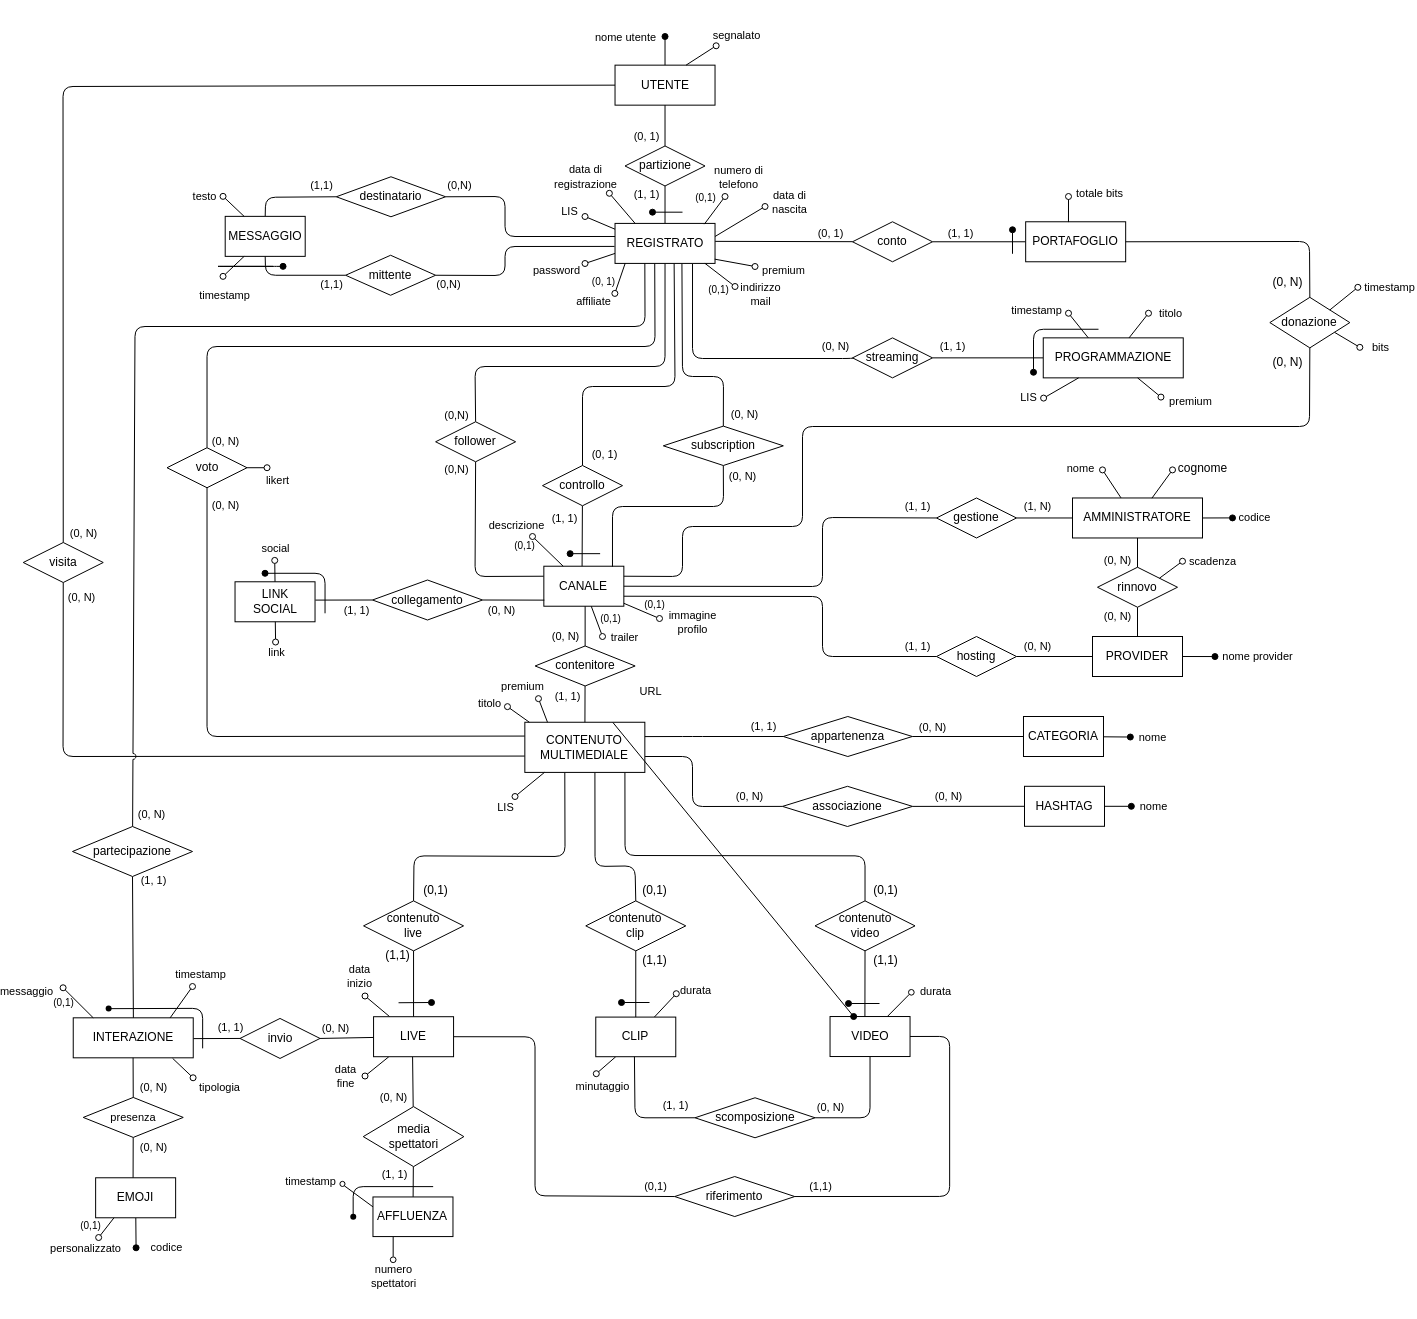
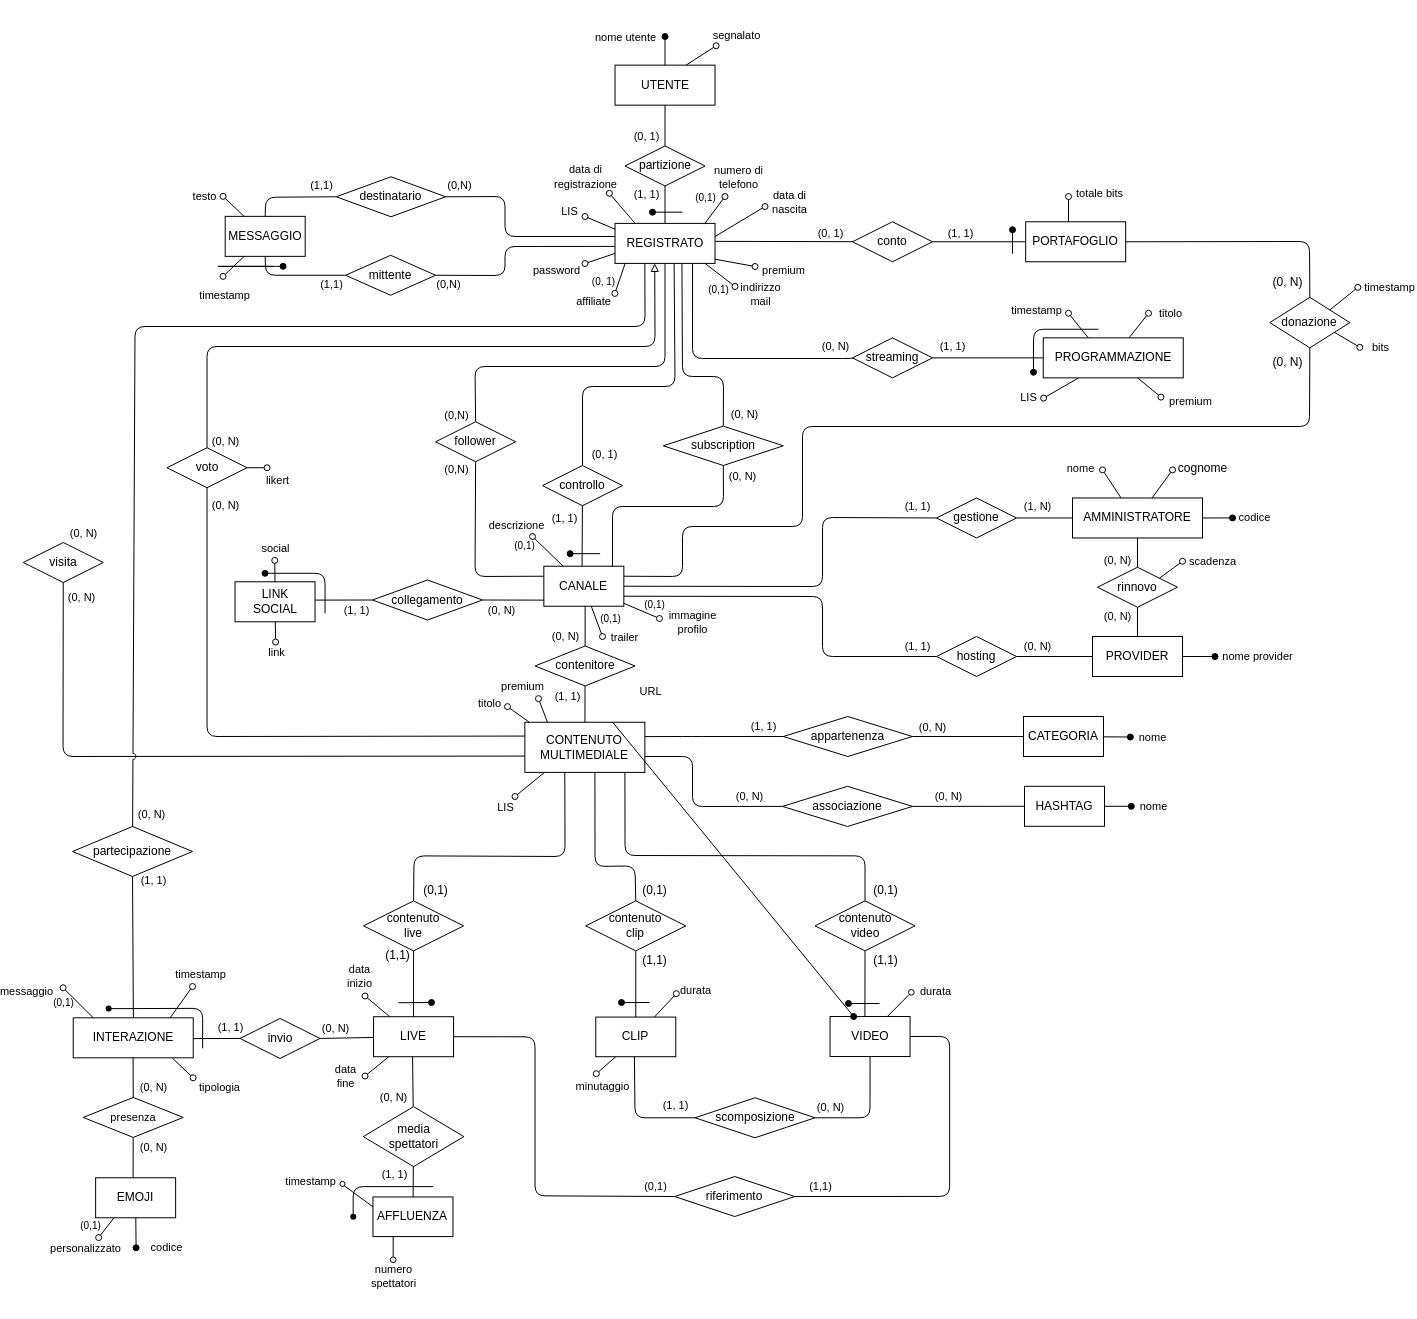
edge "UTENTE" -- "visita": removed
edge "REGISTRATO" -- "voto": arrowhead none -> block
